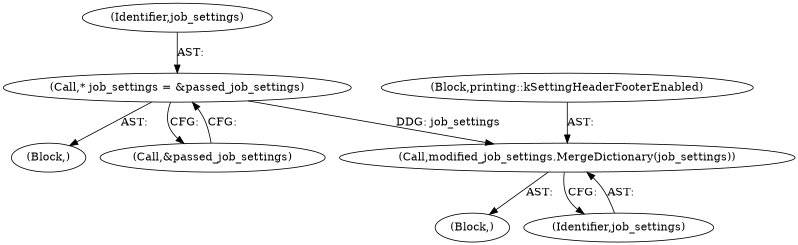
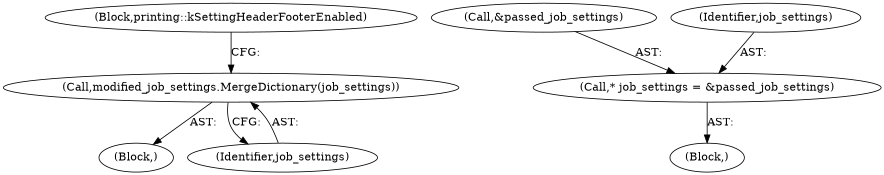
edge "(Call,* job_settings = &passed_job_settings)" -> "(Call,&passed_job_settings)": removed, label "CFG:"
edge "(Call,* job_settings = &passed_job_settings)" -> "(Call,modified_job_settings.MergeDictionary(job_settings))": removed, label "DDG: job_settings"
edge "(Call,&passed_job_settings)" -> "(Call,* job_settings = &passed_job_settings)": label "CFG: " -> "AST: "
edge "(Block,printing::kSettingHeaderFooterEnabled)" -> "(Call,modified_job_settings.MergeDictionary(job_settings))": label "AST: " -> "CFG: "
